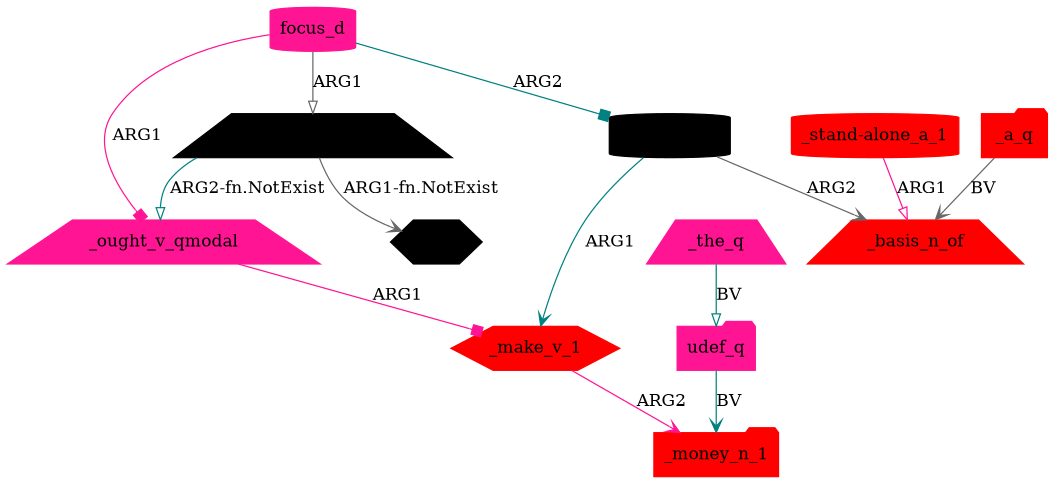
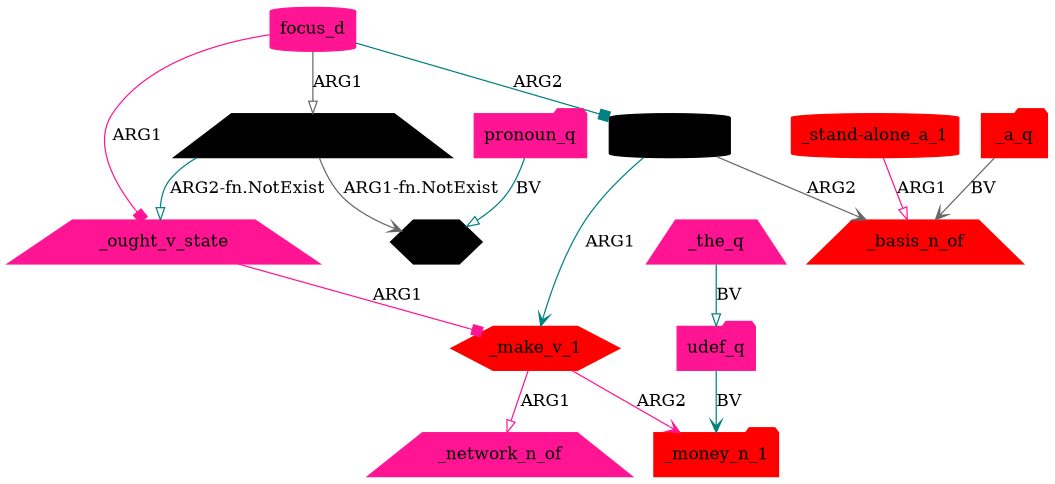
node "pronoun_q": added
node "_ought_v_qmodal": label "_ought_v_qmodal" -> "_ought_v_state"
node "_network_n_of": added
